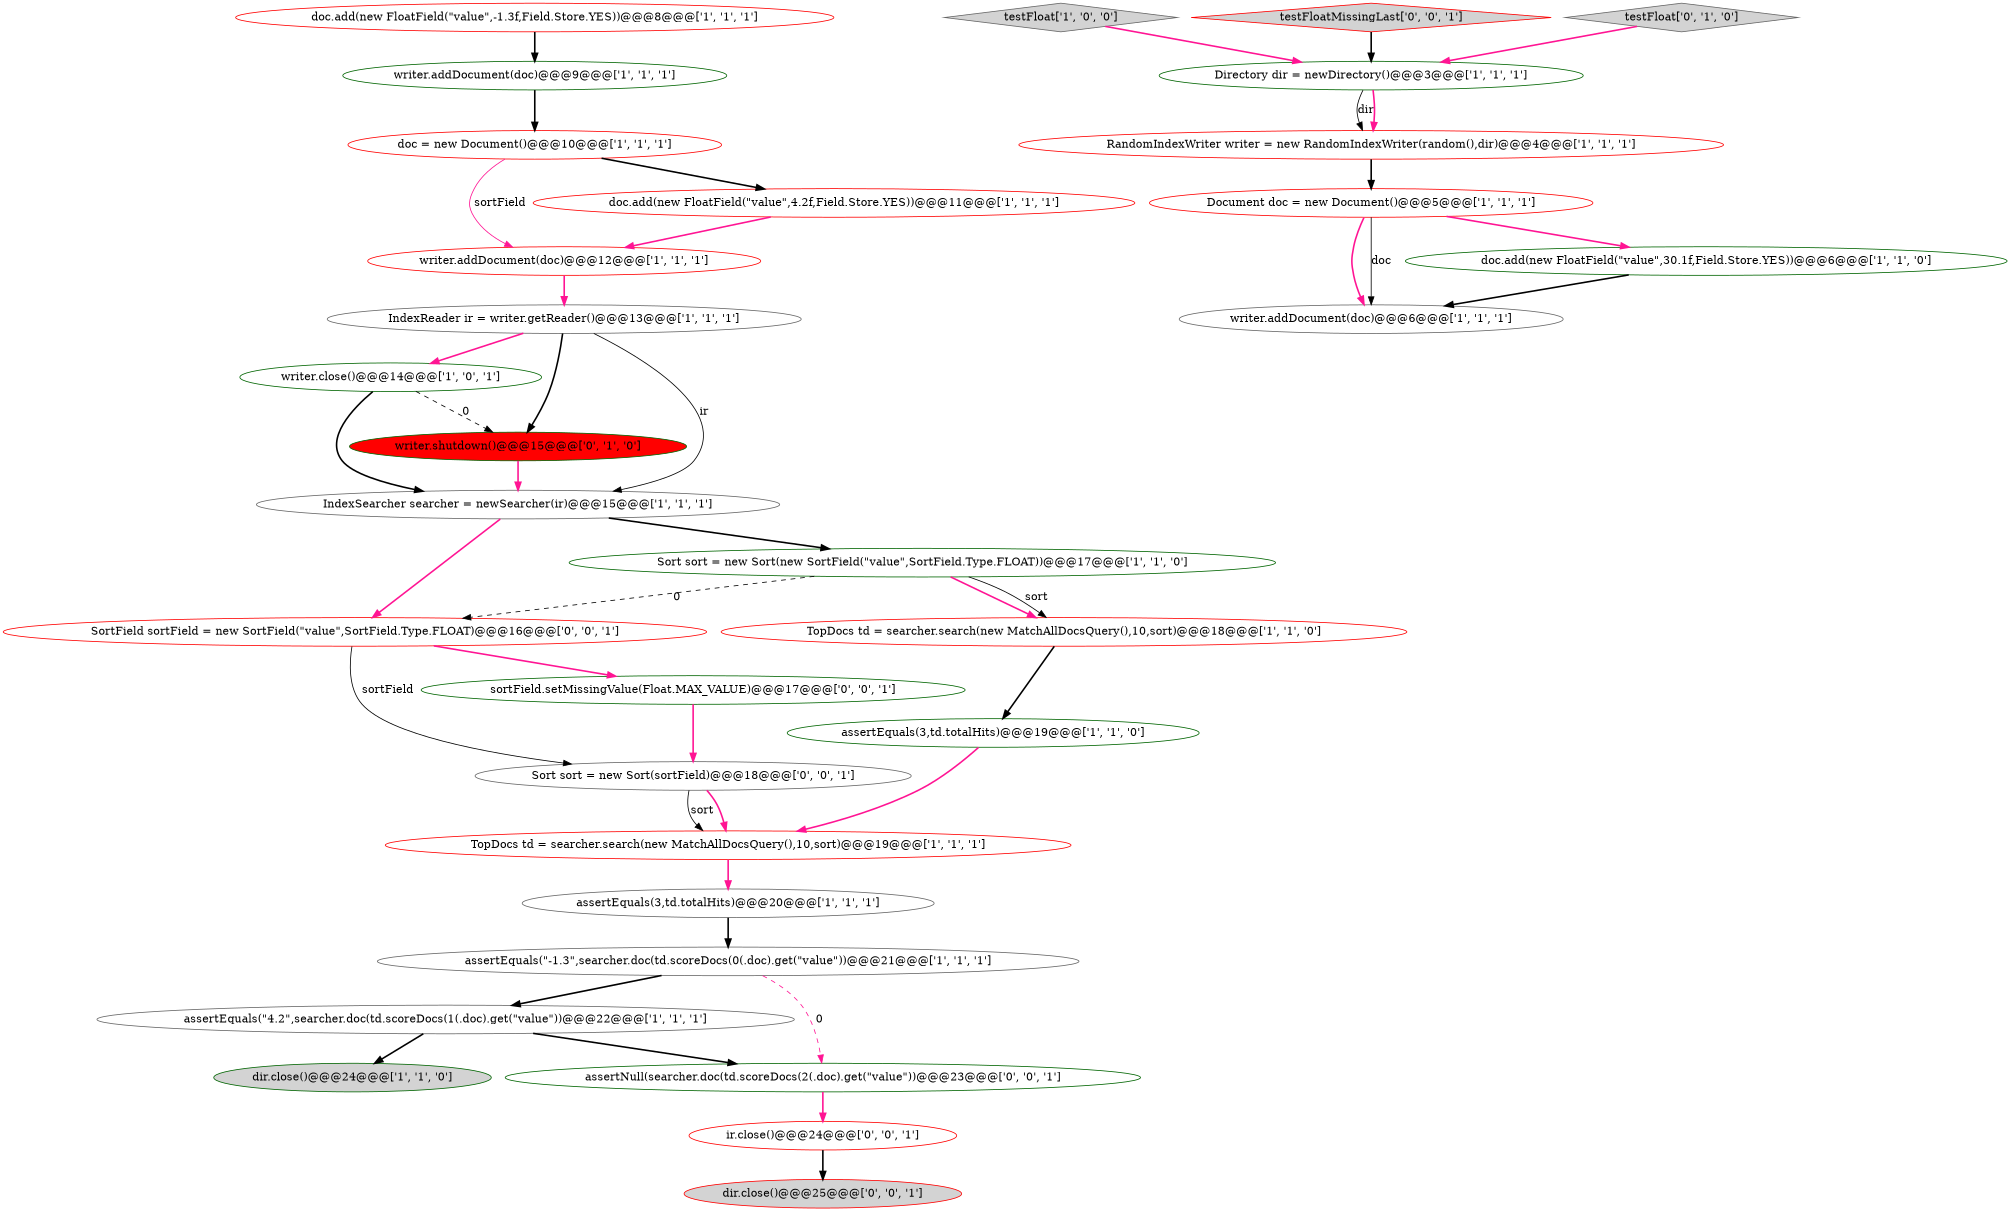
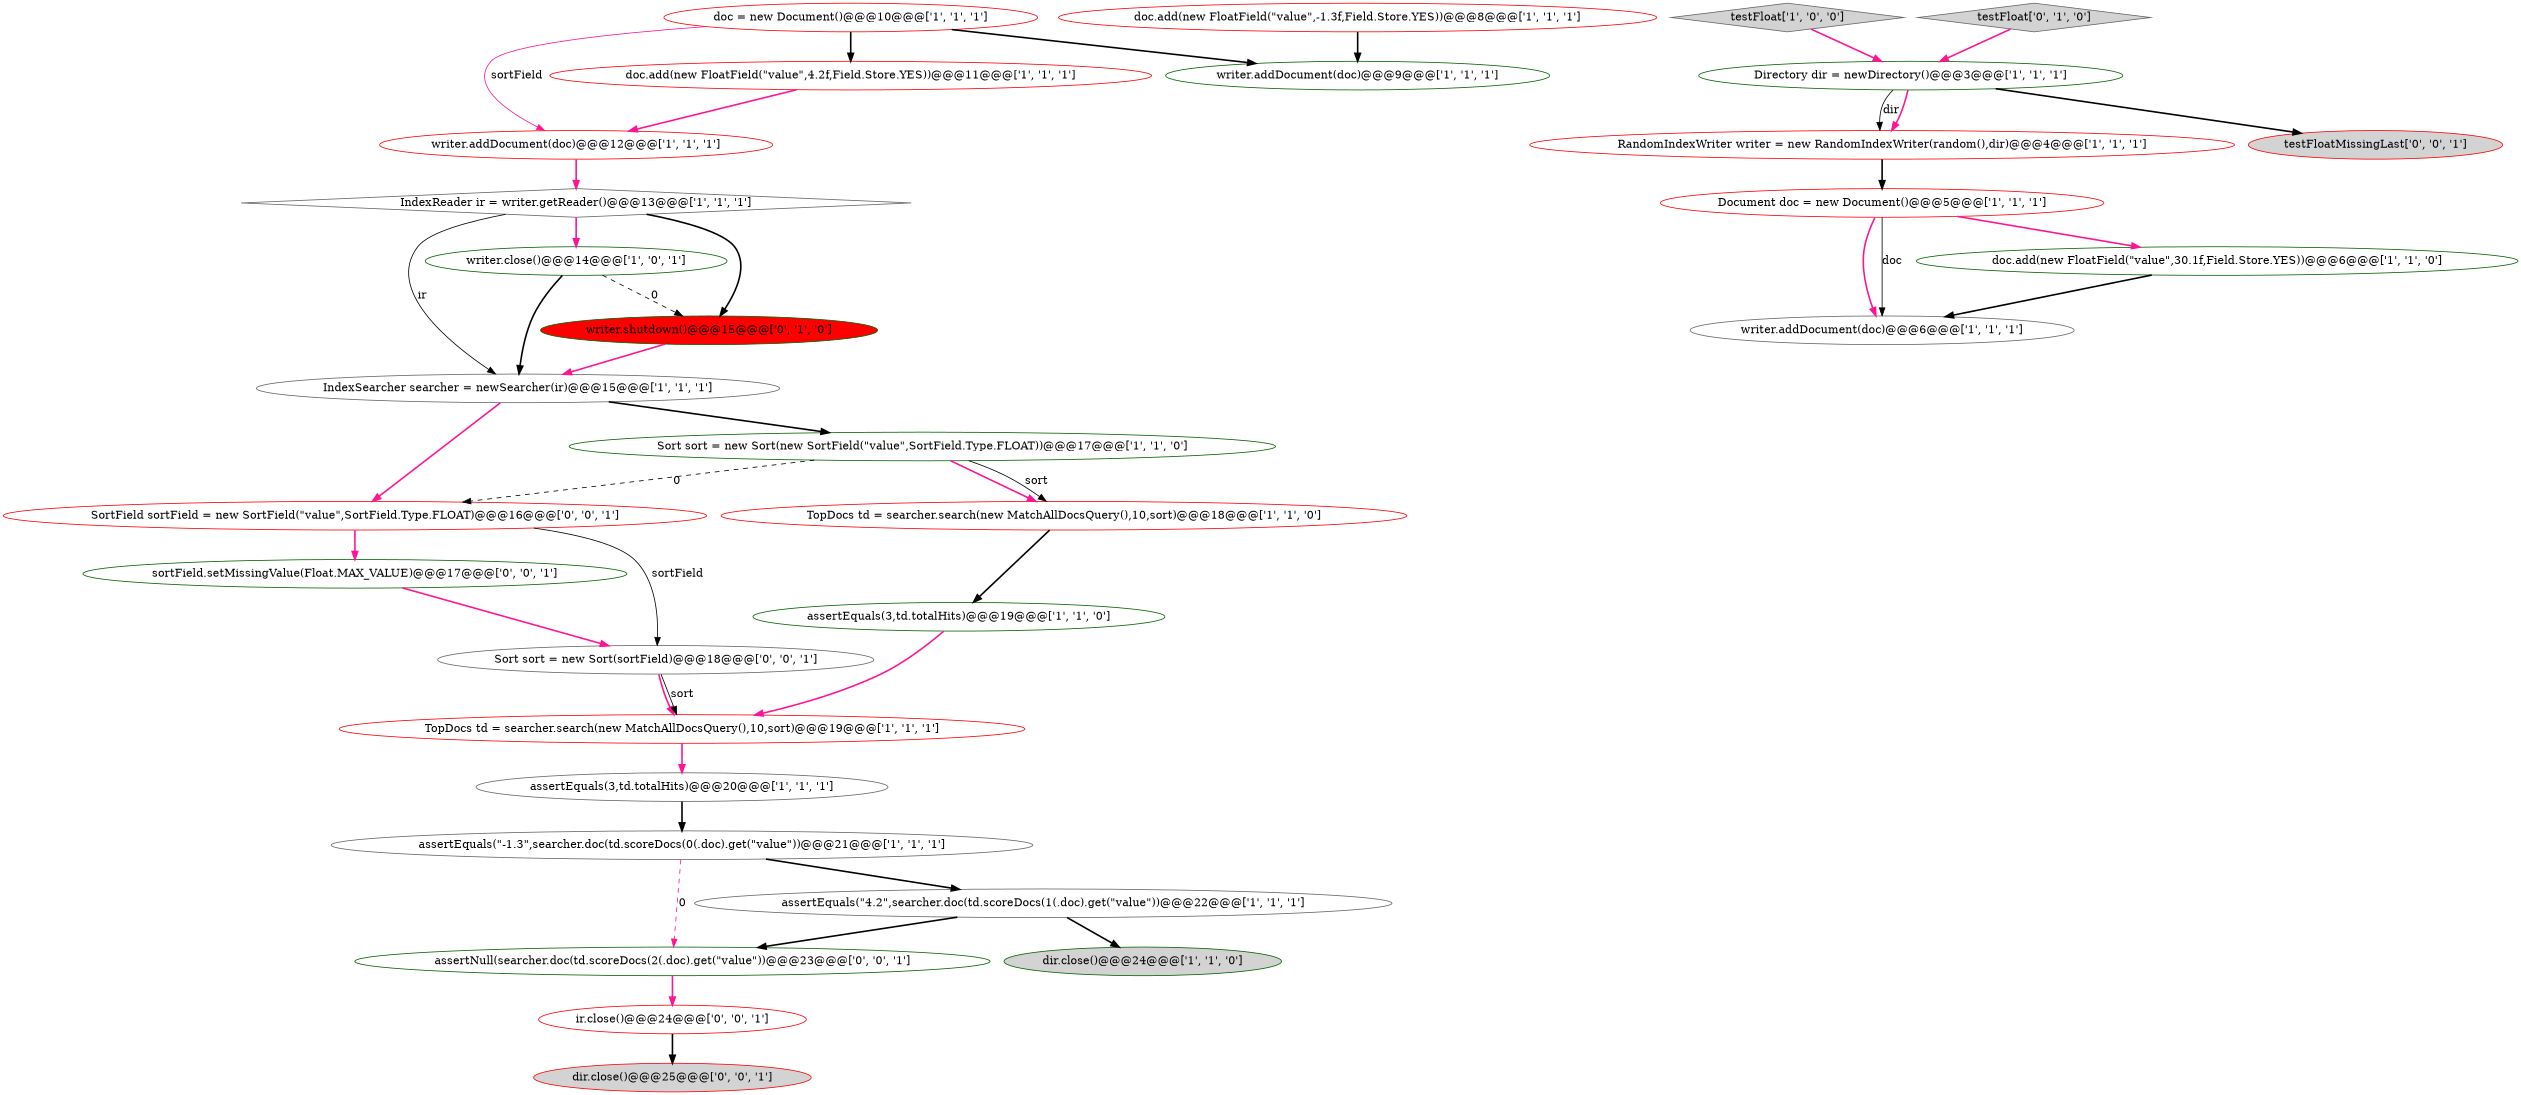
node "testFloatMissingLast['0', '0', '1']": shape diamond -> ellipse
edge "testFloatMissingLast['0', '0', '1']" -> "Directory dir = newDirectory()@@@3@@@['1', '1', '1']": reversed
edge "writer.addDocument(doc)@@@9@@@['1', '1', '1']" -> "doc = new Document()@@@10@@@['1', '1', '1']": reversed
node "IndexReader ir = writer.getReader()@@@13@@@['1', '1', '1']": shape ellipse -> diamond
